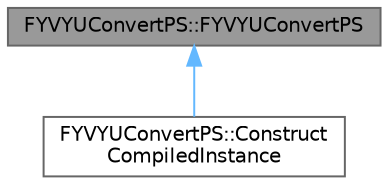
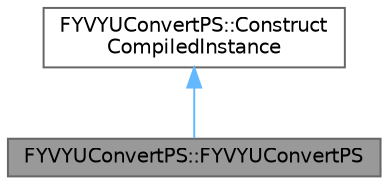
edge "FYVYUConvertPS::Construct CompiledInstance" -> "FYVYUConvertPS::FYVYUConvertPS": reversed
